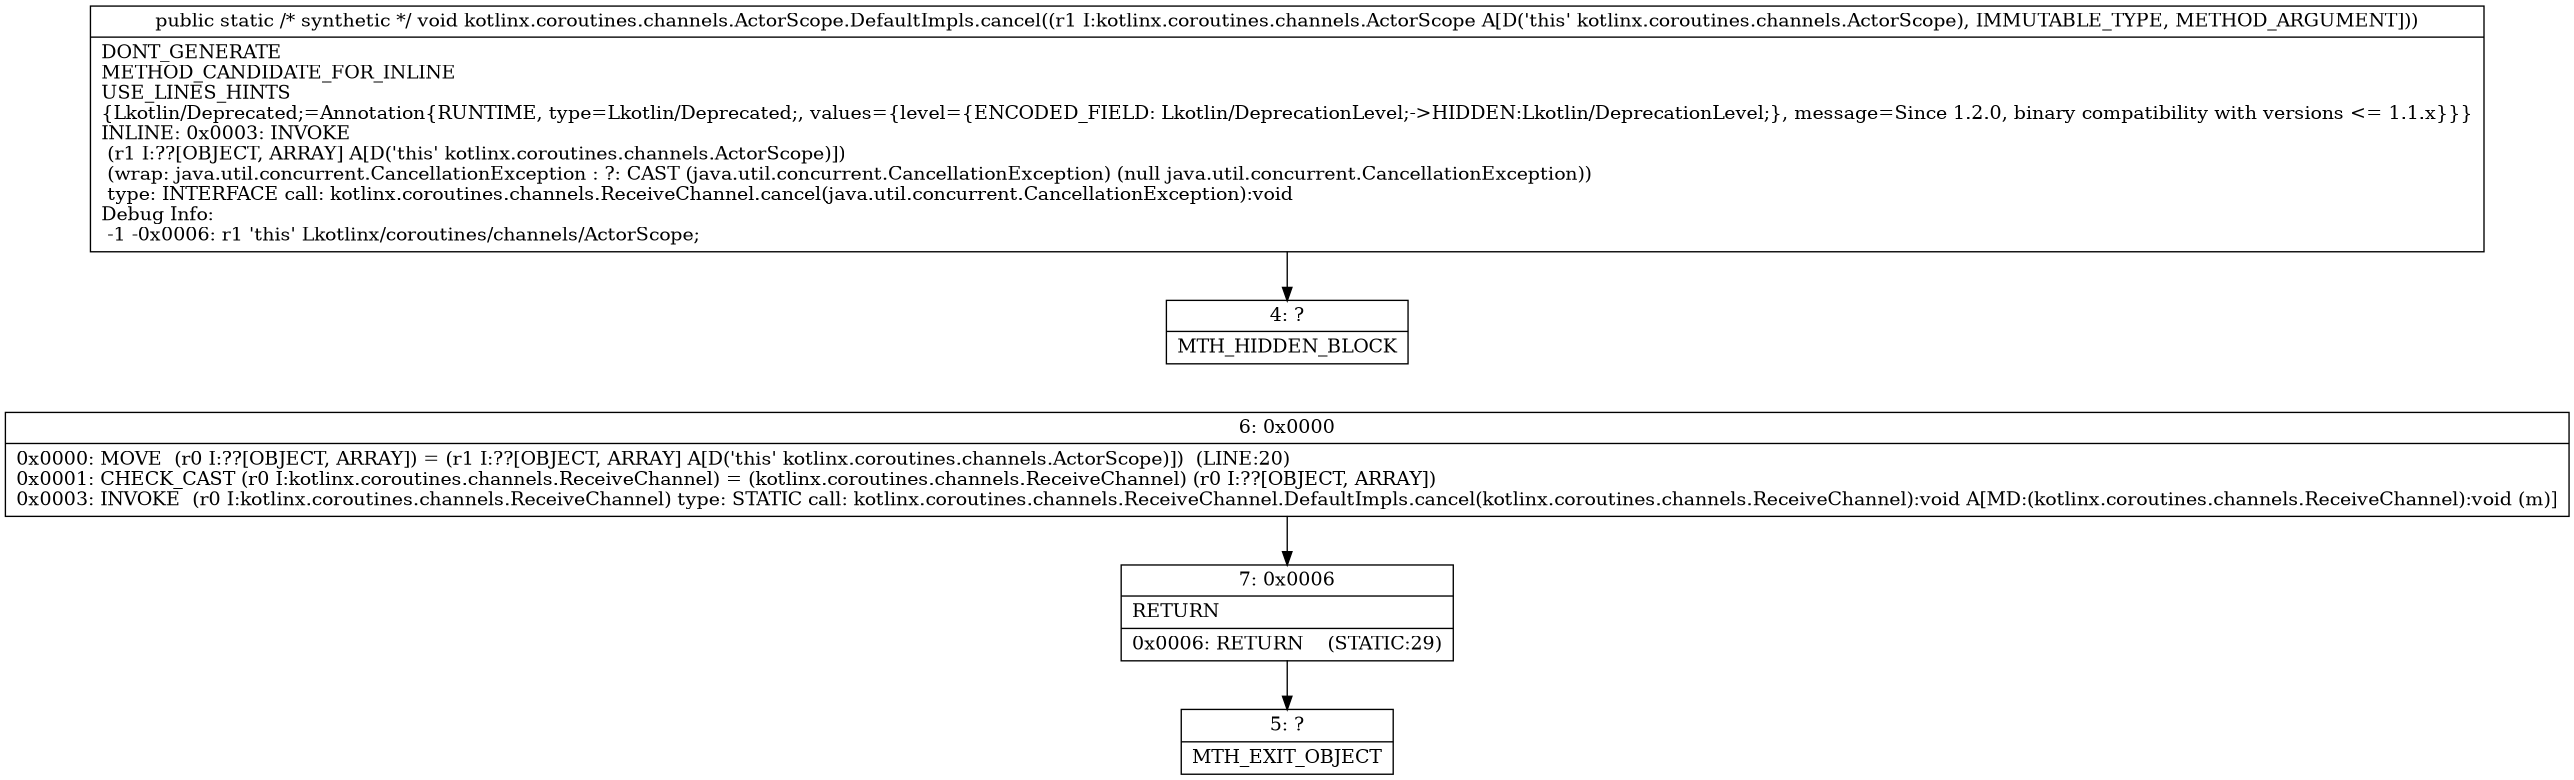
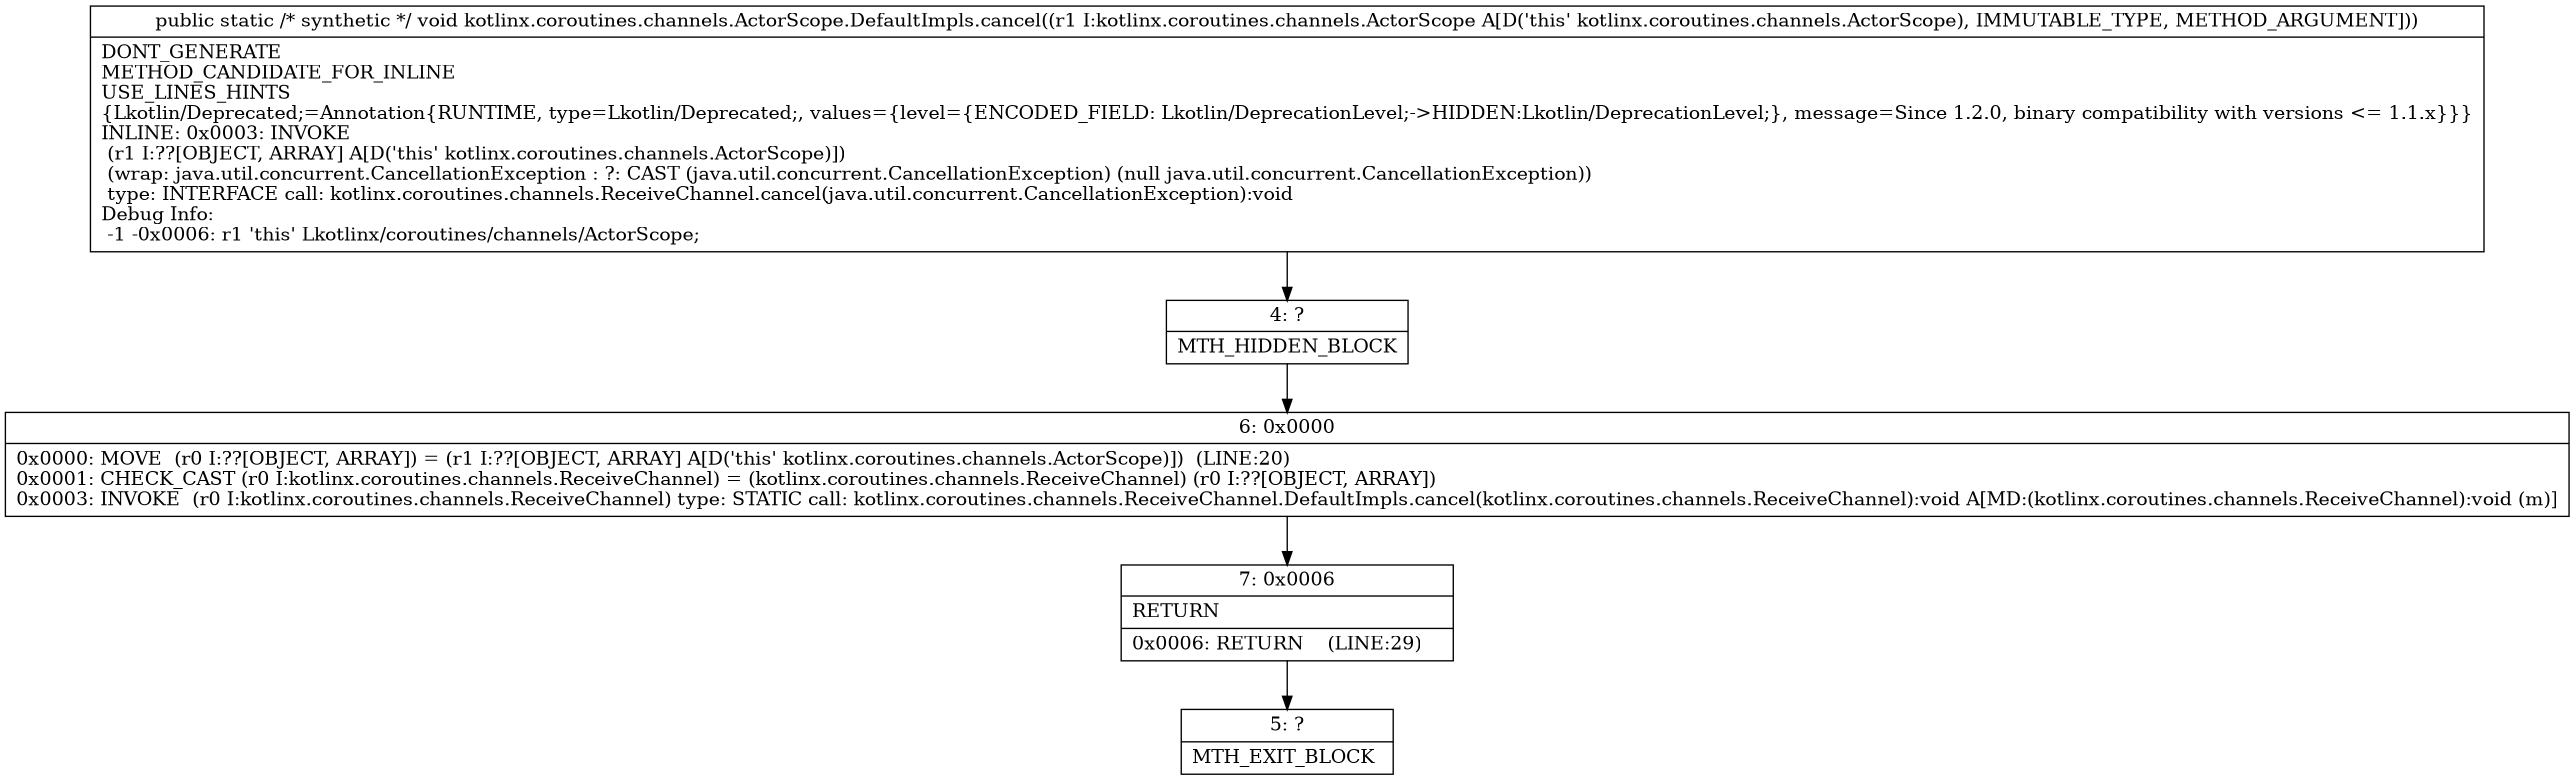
edge "4: ?" -> "6: 0x0000": added
node "7: 0x0006": text "0x0006: RETURN    (STATIC:29)" -> "0x0006: RETURN    (LINE:29)"
node "5: ?": text "MTH_EXIT_OBJECT" -> "MTH_EXIT_BLOCK"
